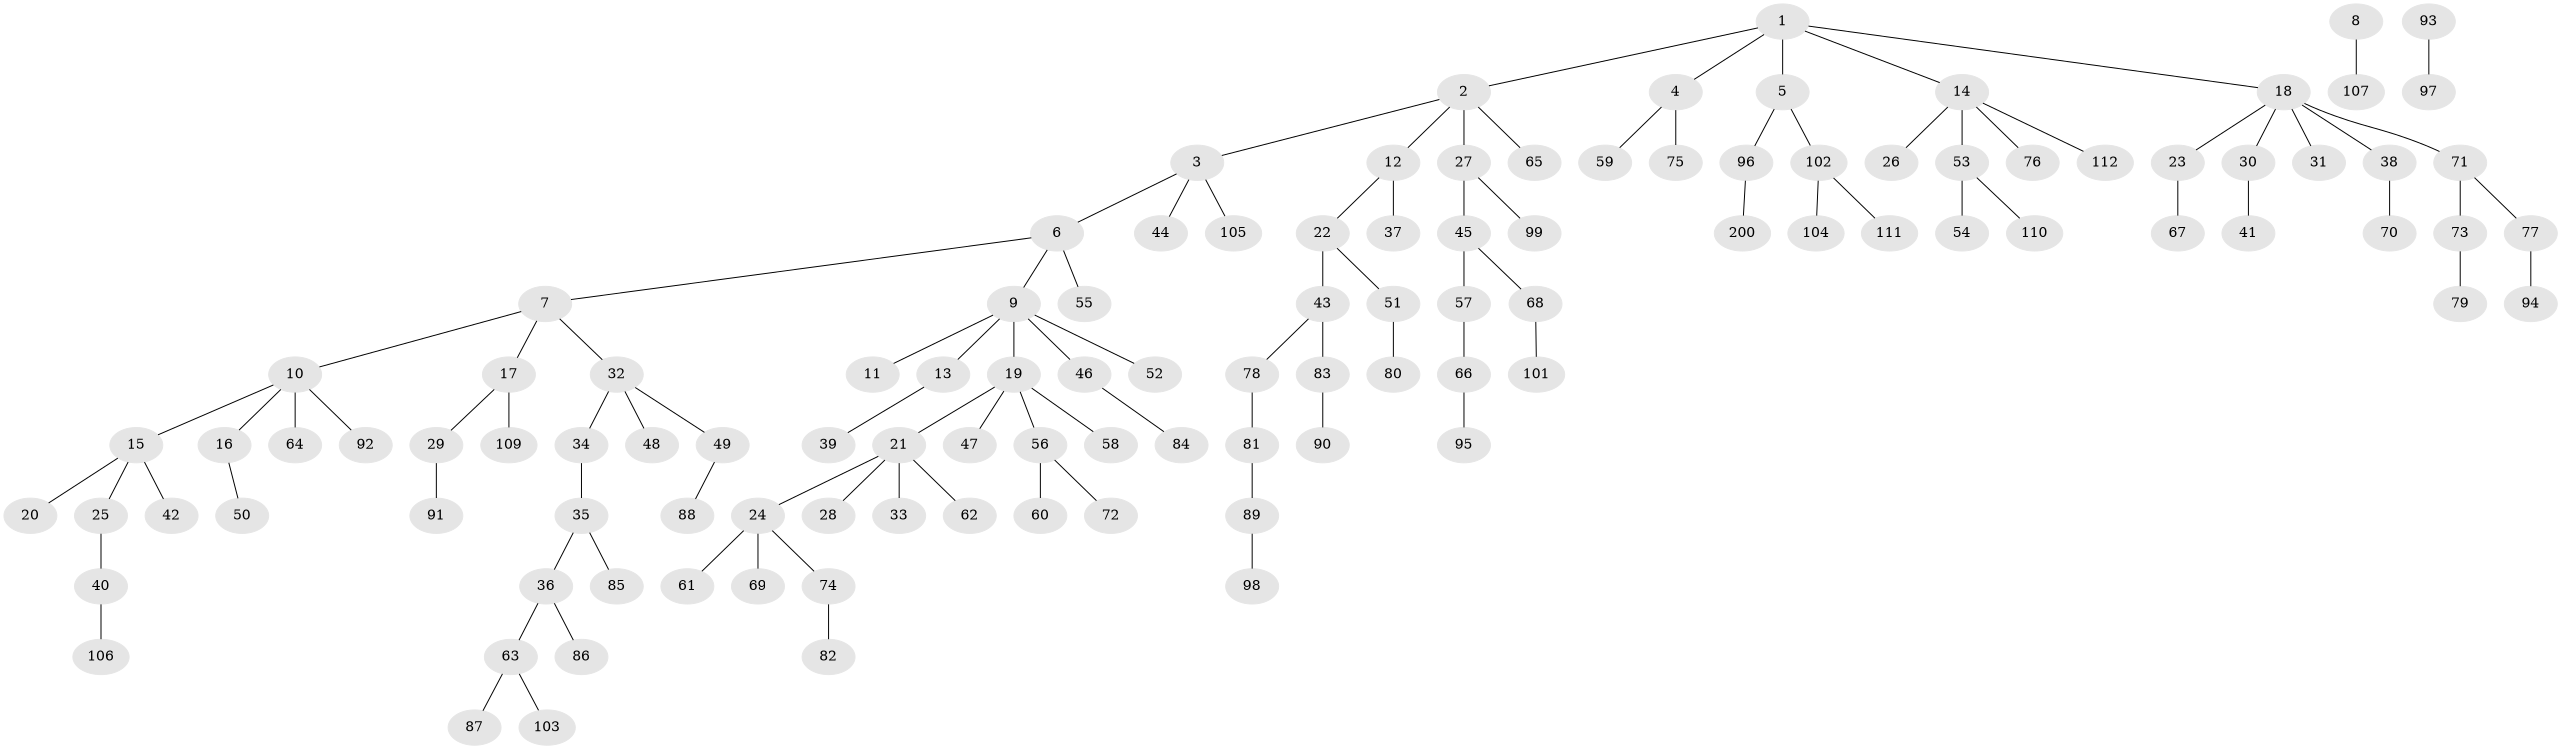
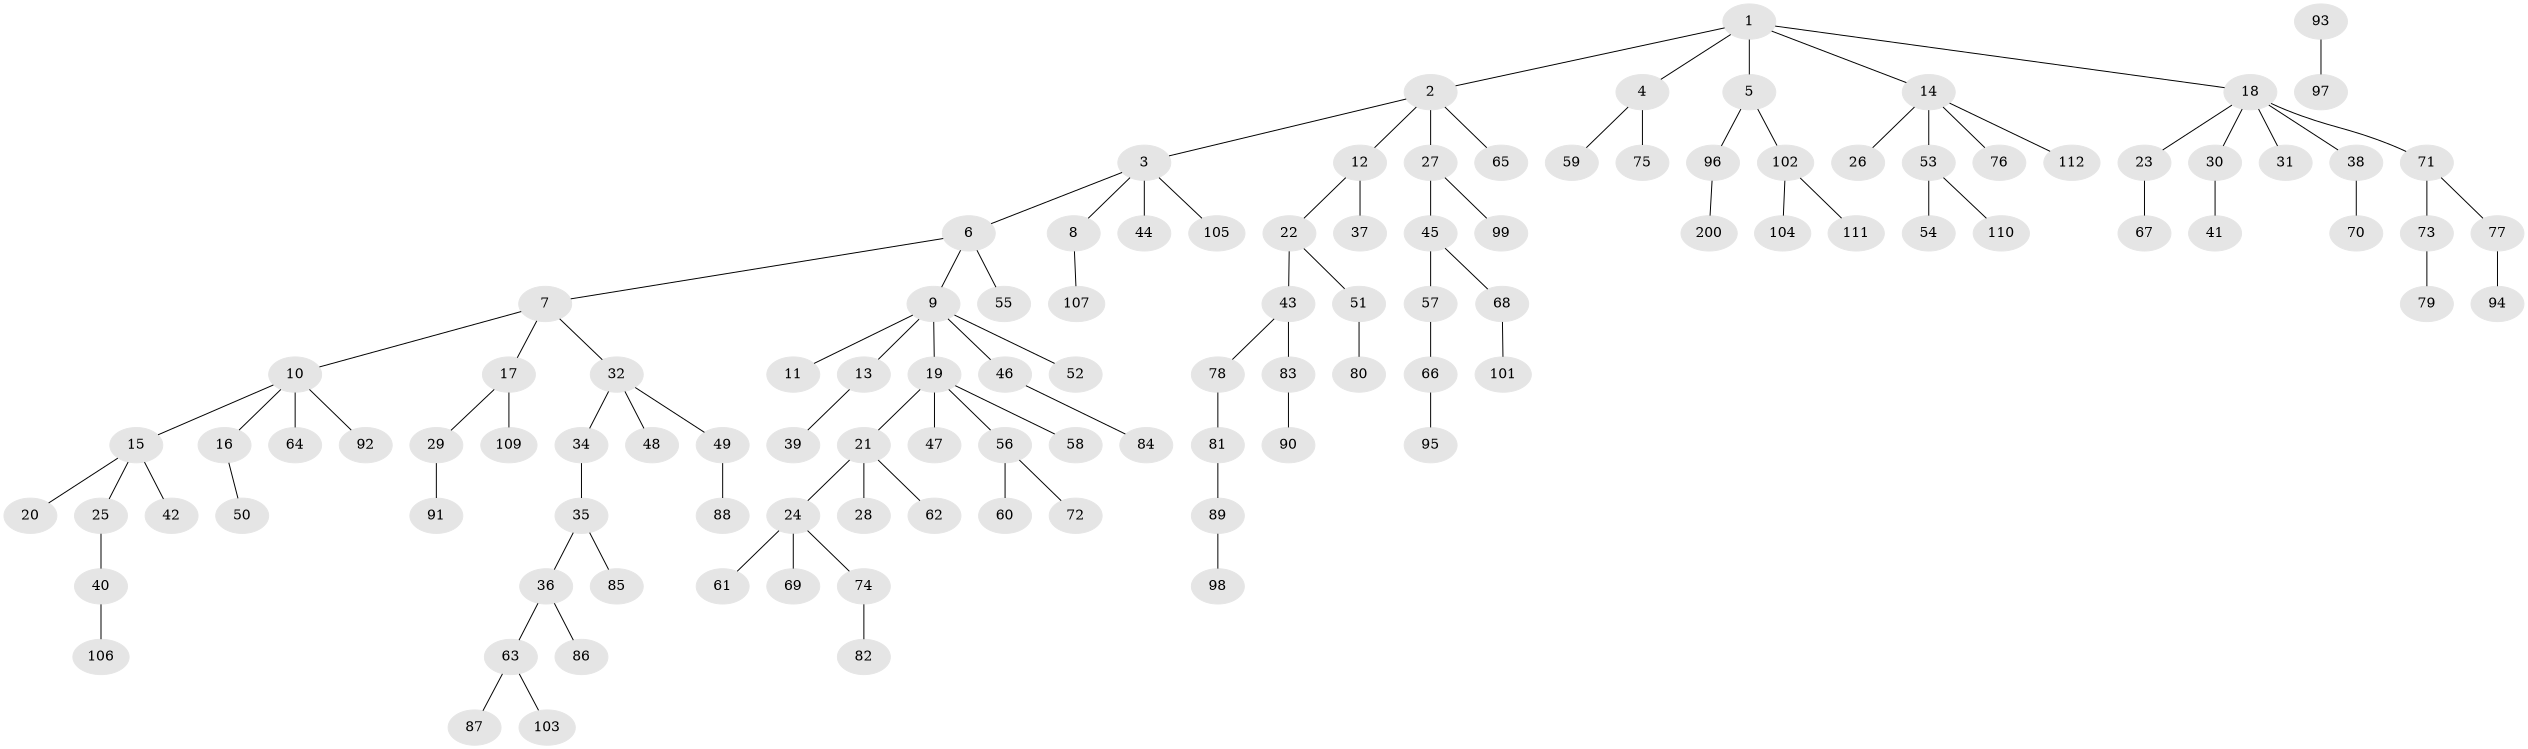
edge "3" -- "8": added
node "33": removed
